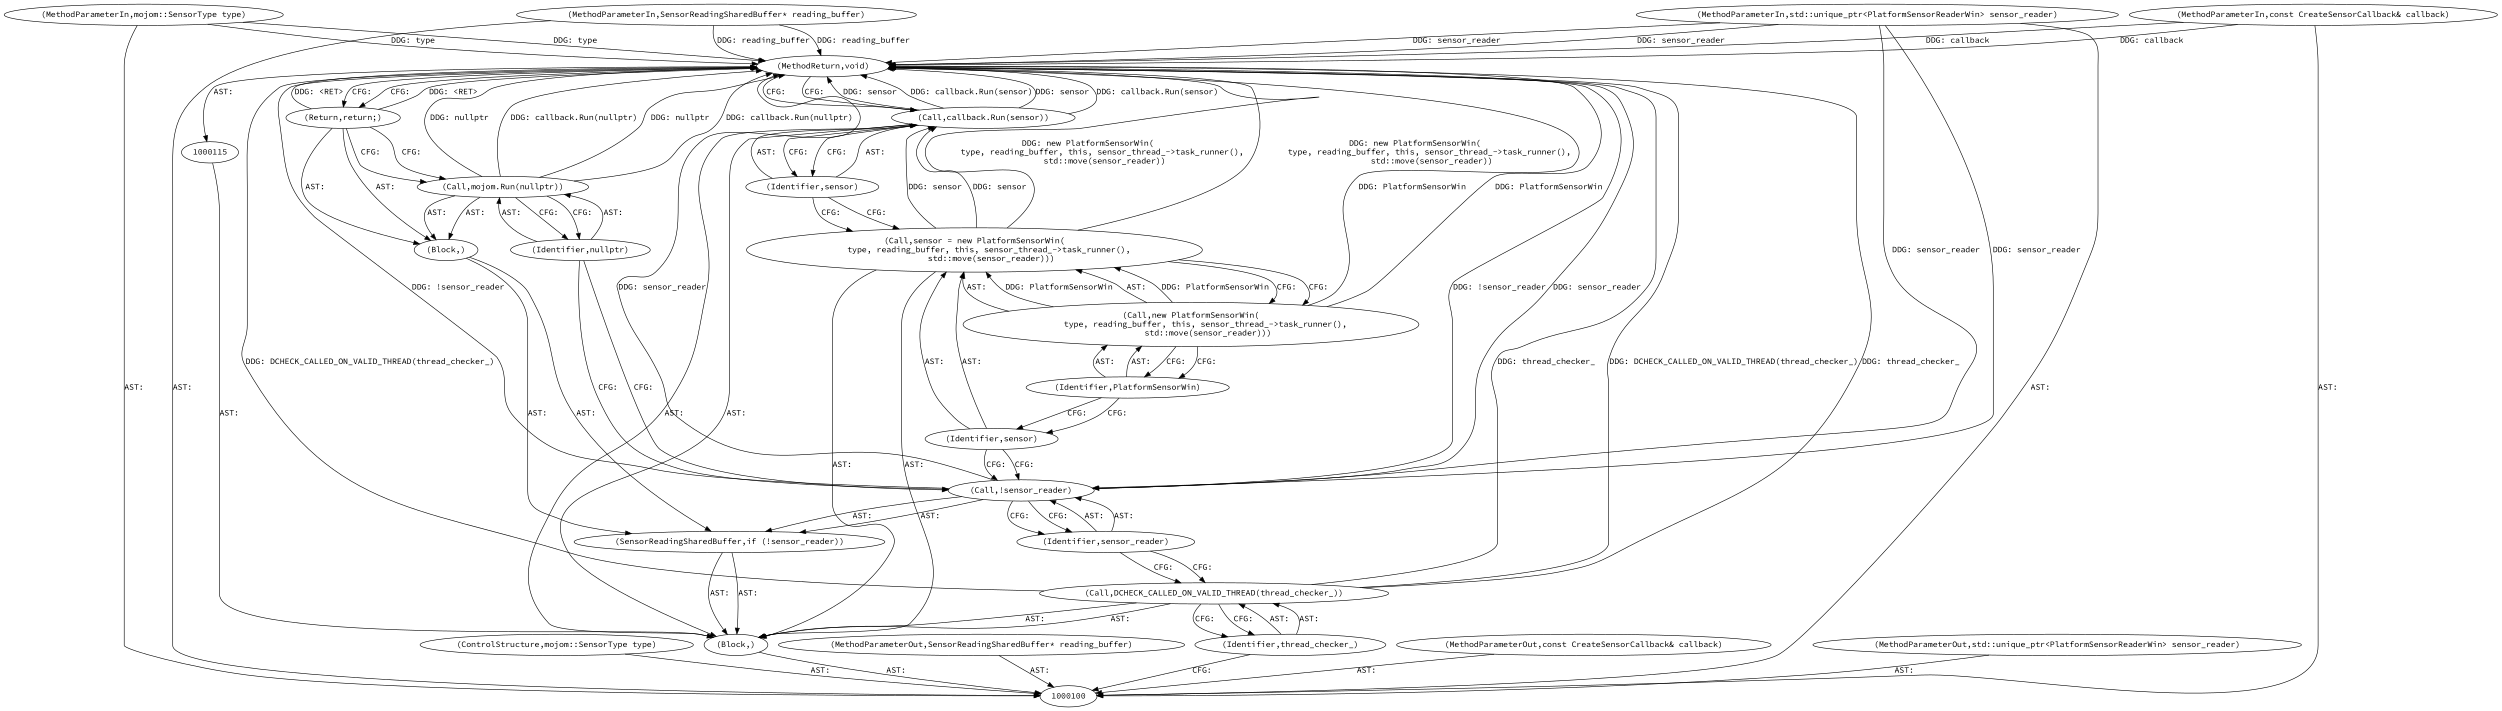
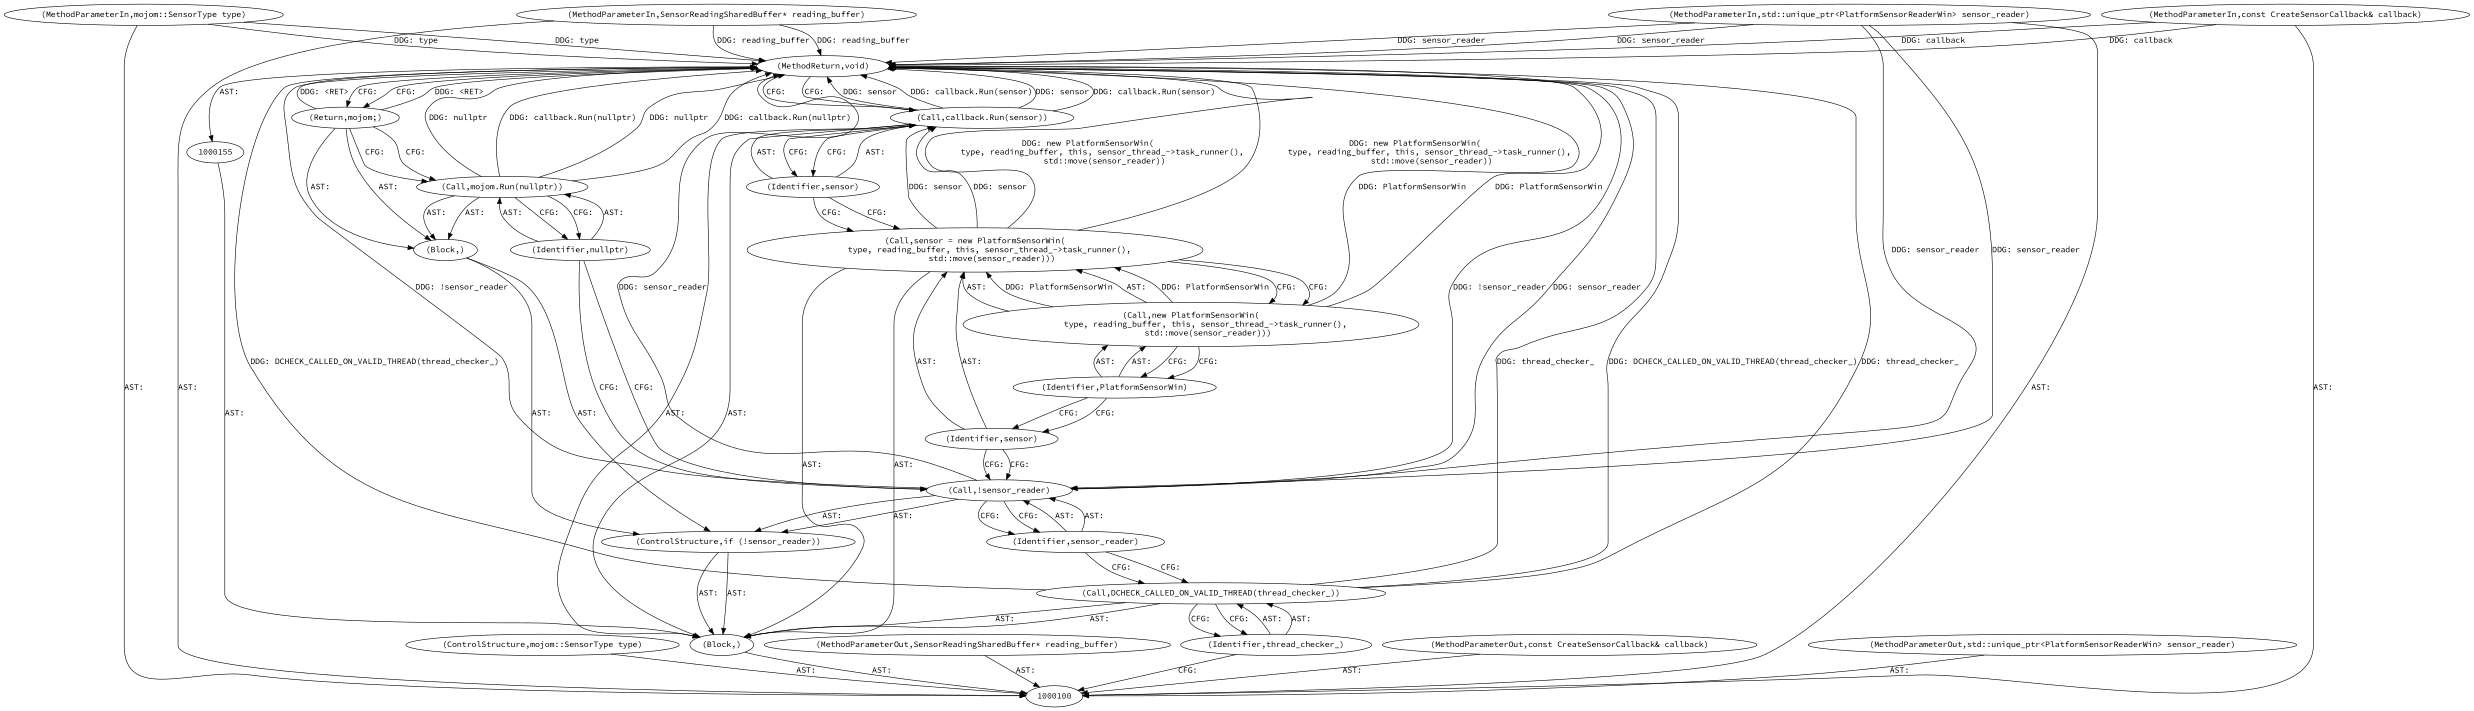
node "(Return,return;)": label "(Return,return;)" -> "(Return,mojom;)"
node "1000115": label "1000115" -> "1000155"
node "(SensorReadingSharedBuffer,if (!sensor_reader))": label "(SensorReadingSharedBuffer,if (!sensor_reader))" -> "(ControlStructure,if (!sensor_reader))"
